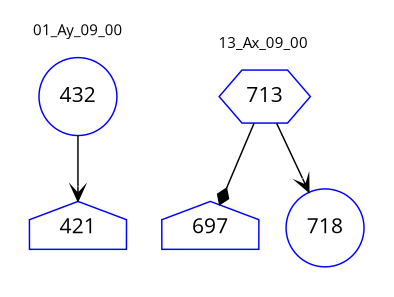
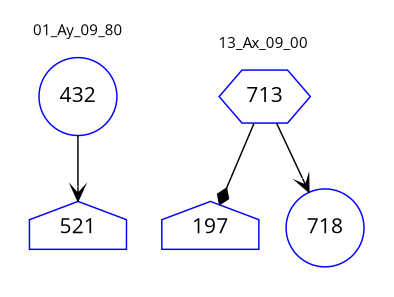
cluster "01_Ay_09_00": label "01_Ay_09_00" -> "01_Ay_09_80"
node "421": label "421" -> "521"
node "697": label "697" -> "197"
